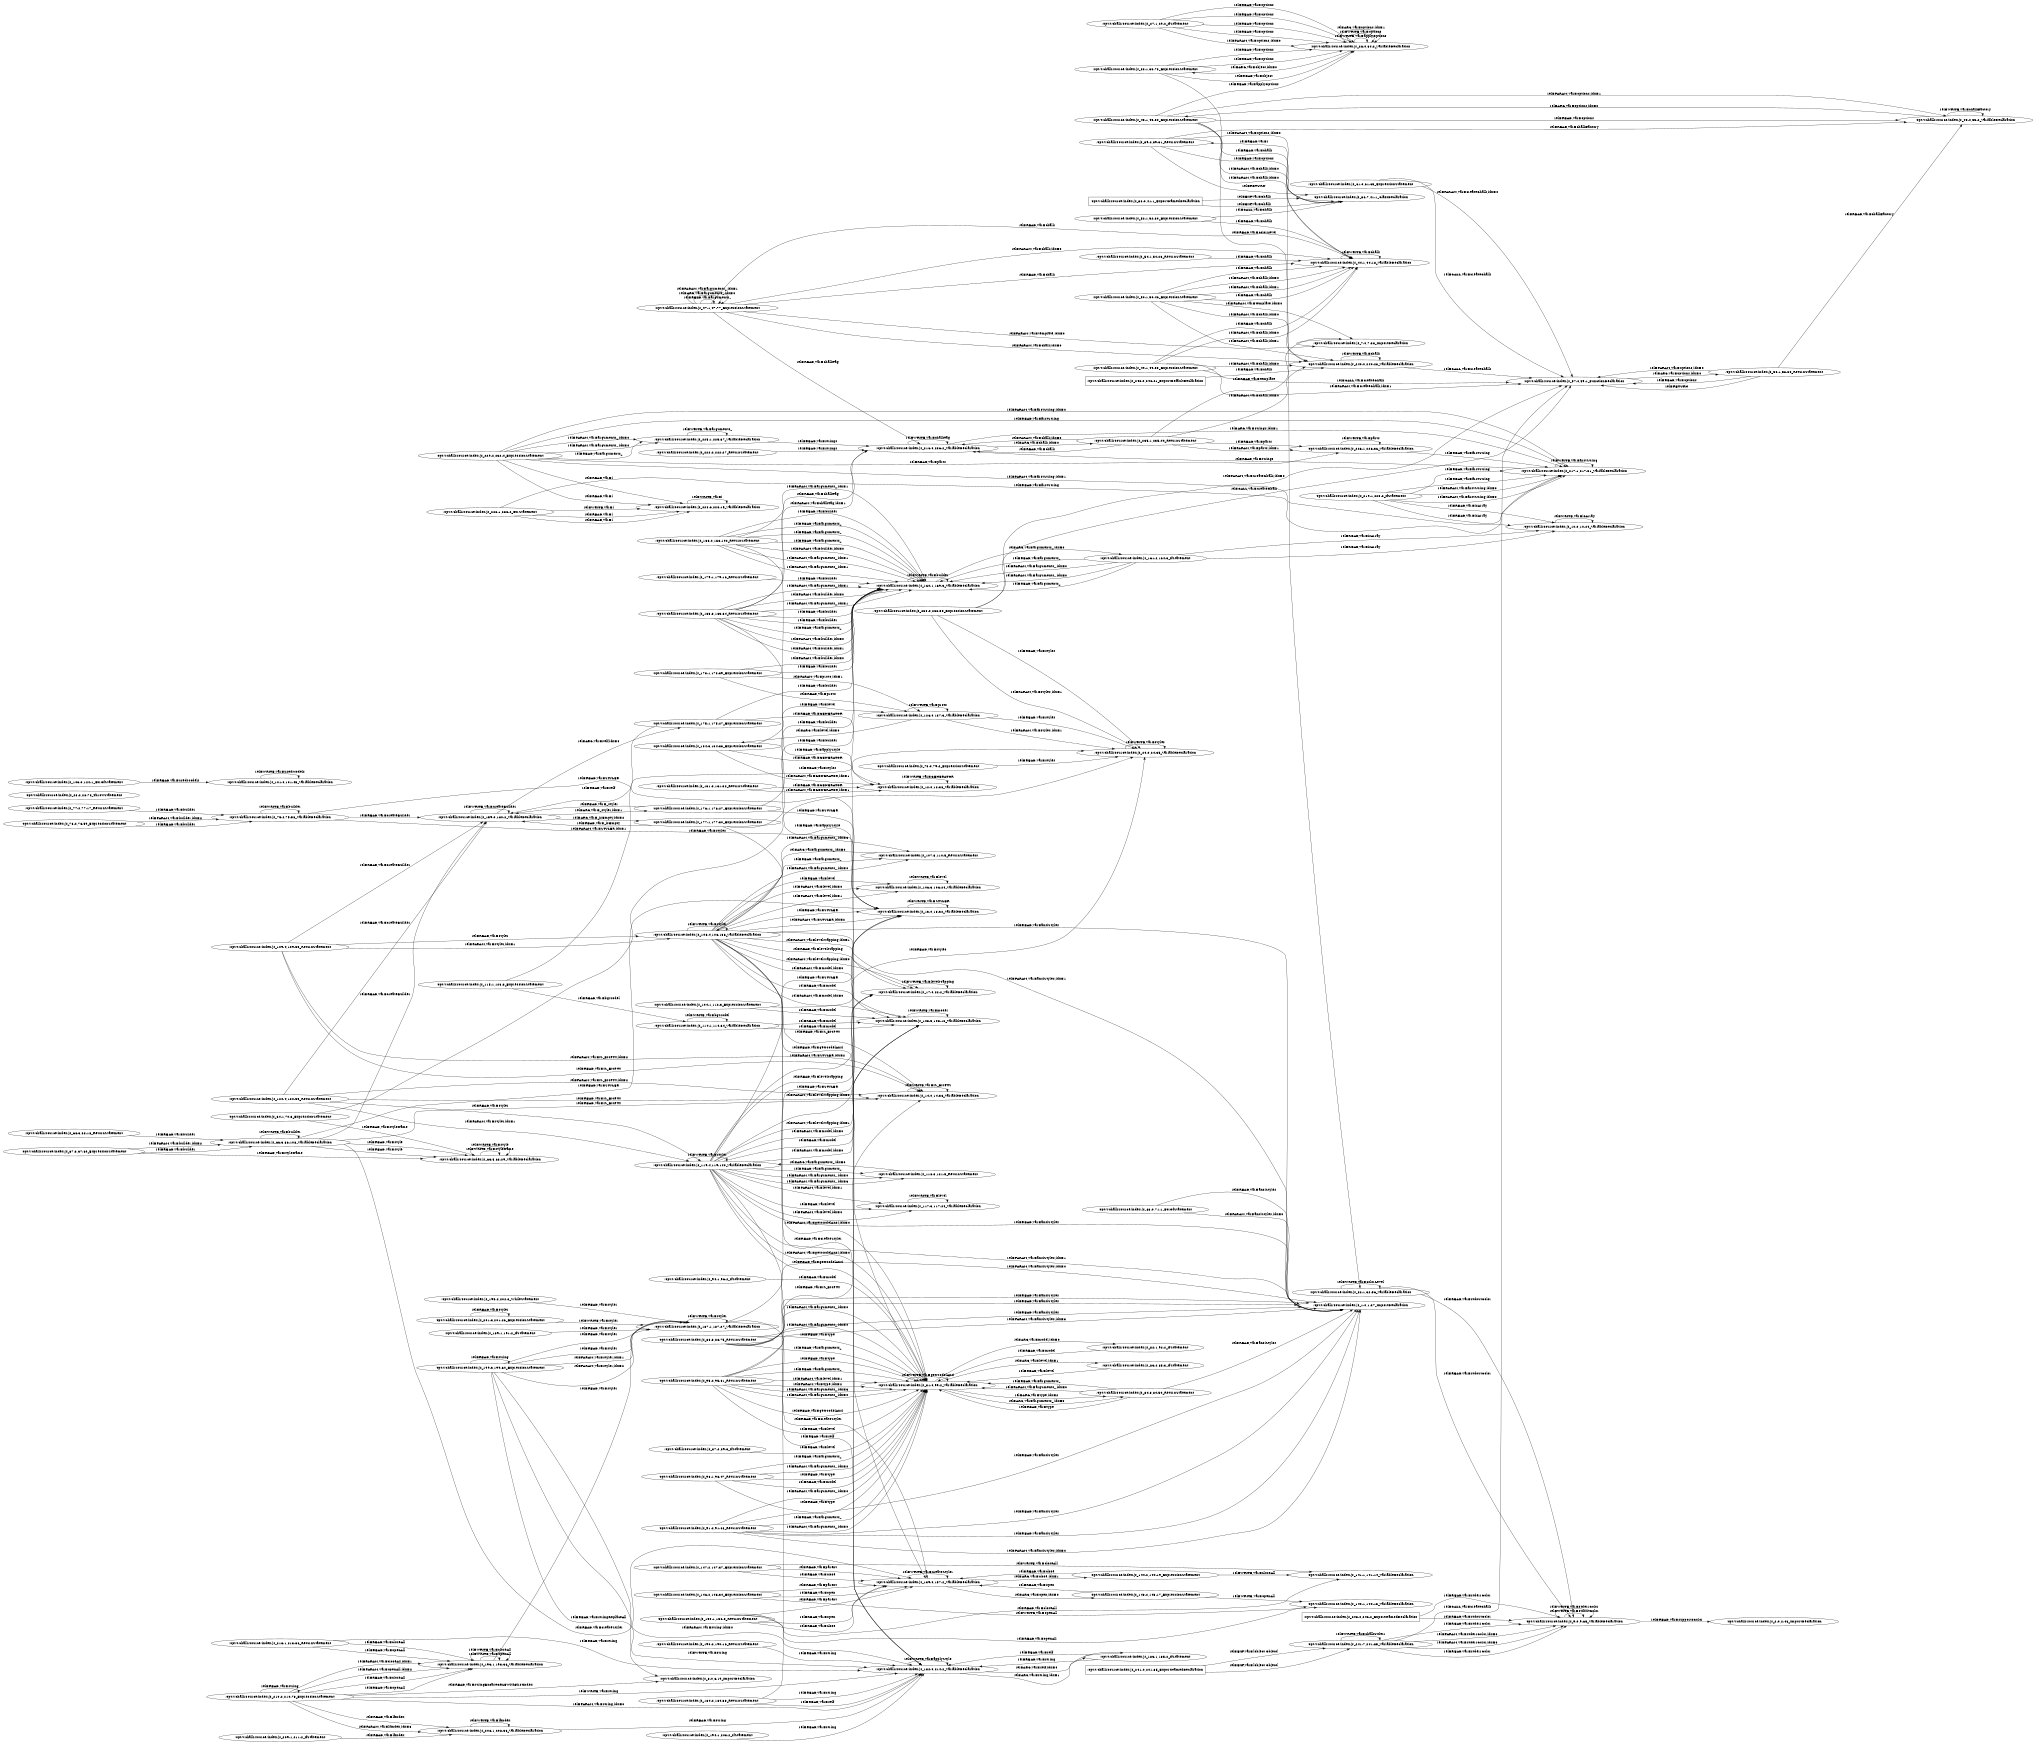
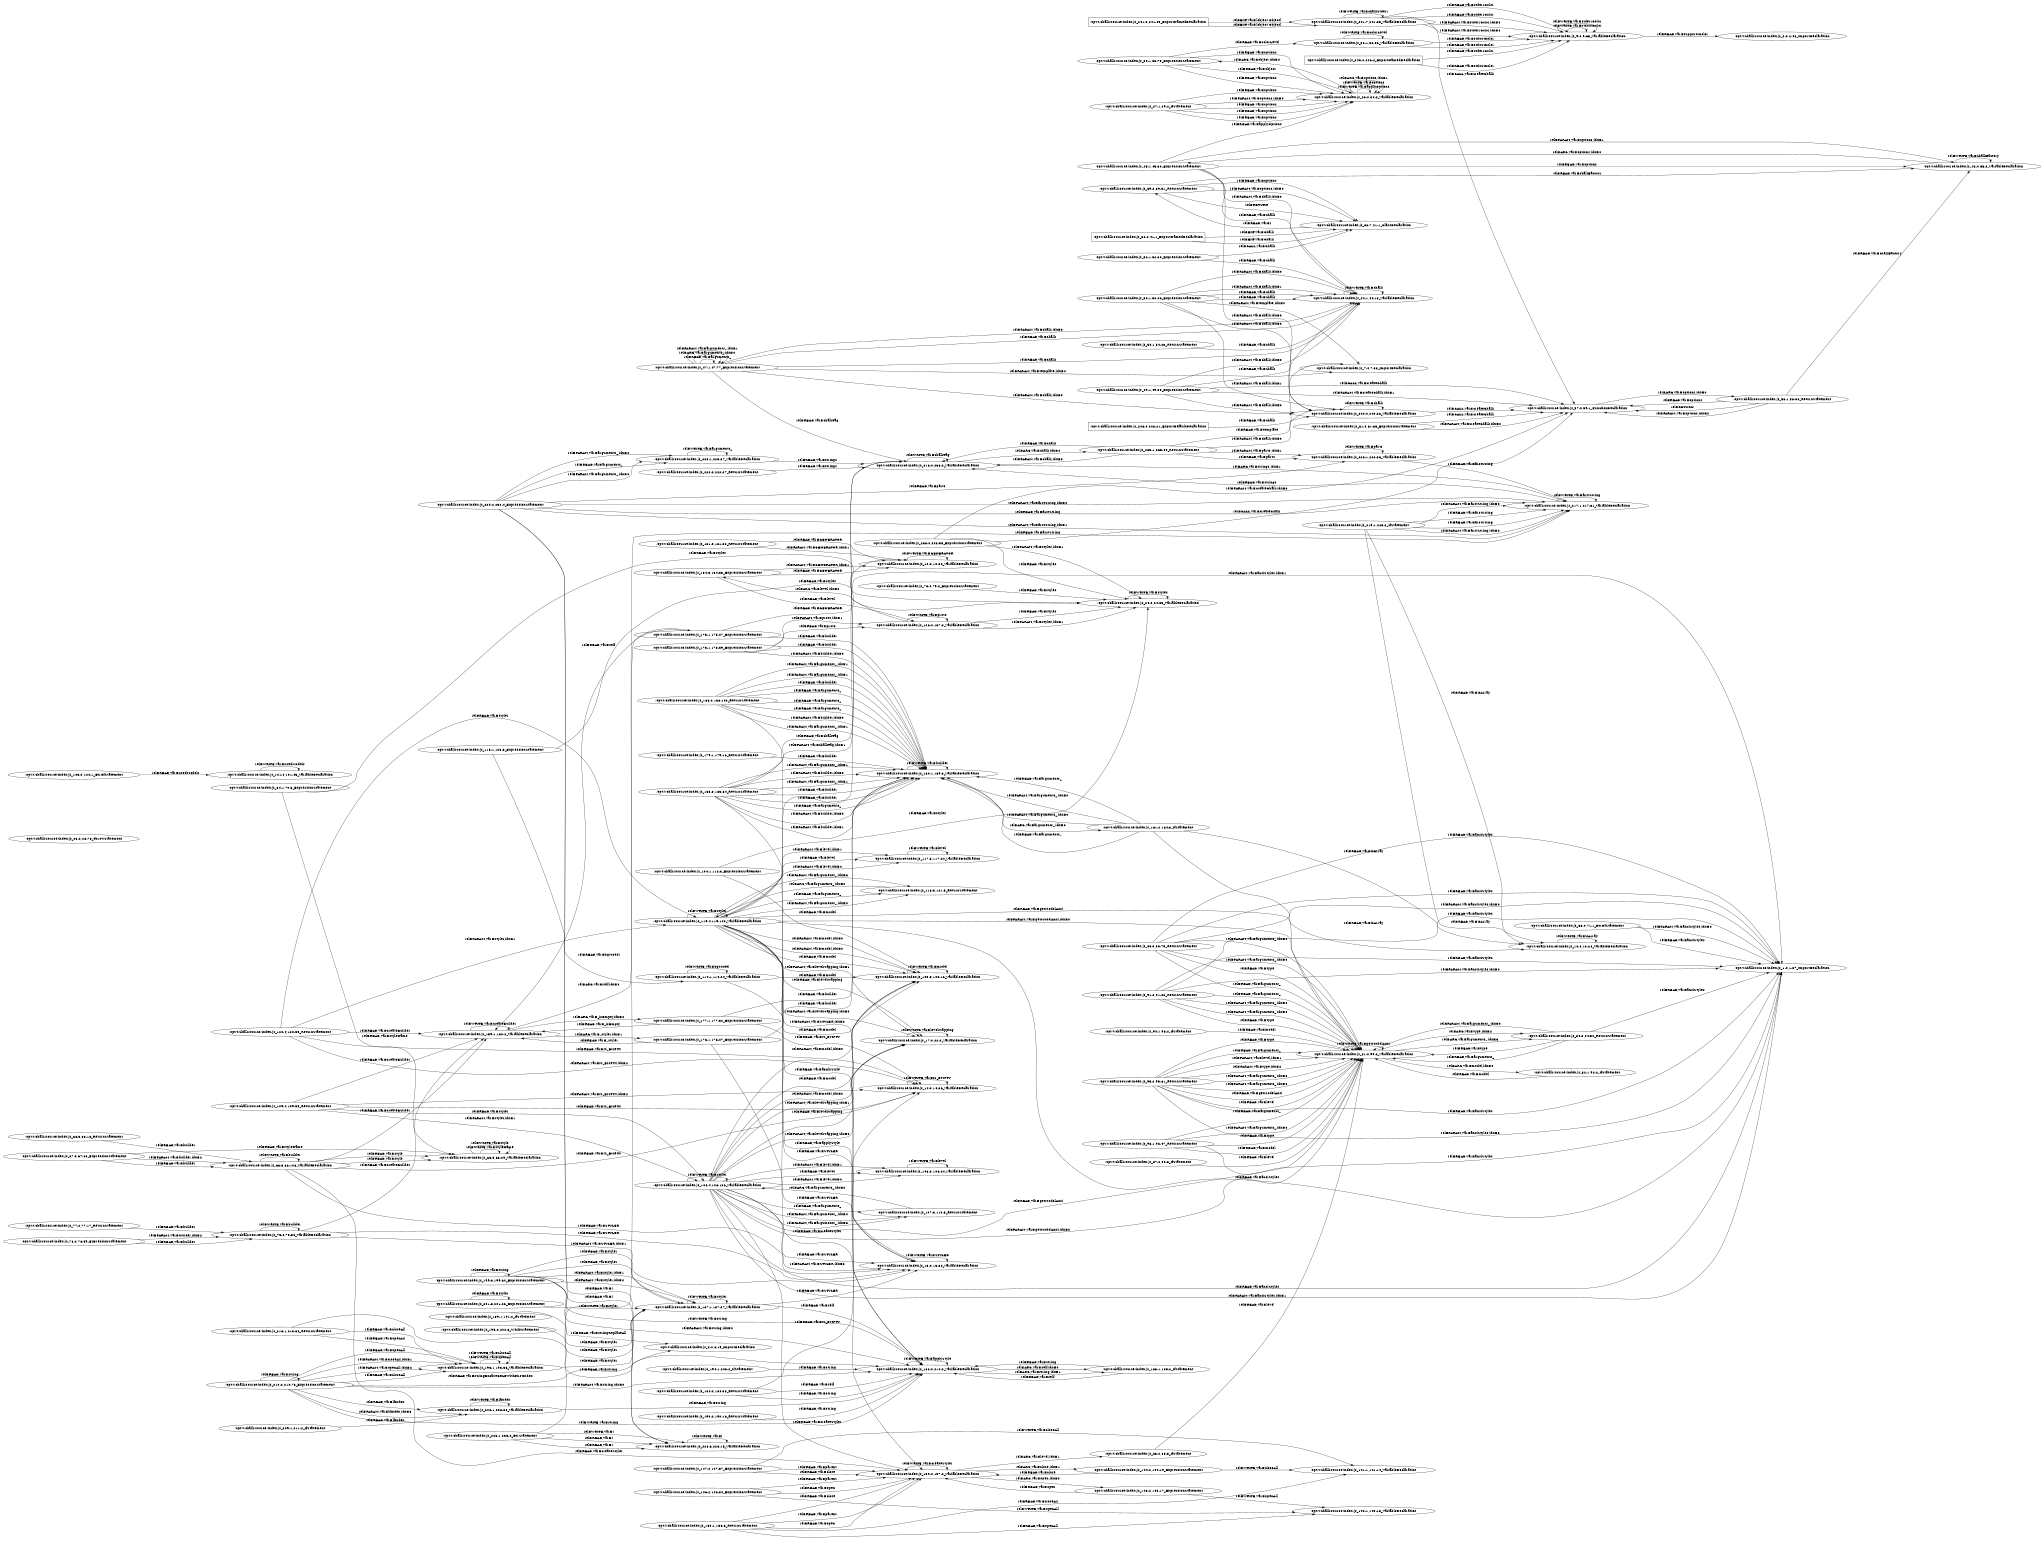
node "/opt/t/chalk/source/index.js_159:0,180:2_VariableDeclaration": label "/opt/t/chalk/source/index.js_159:0,180:2_VariableDeclaration" -> "/opt/t/chalk/source/index.js_159:1,180:2_VariableDeclaration"
edge "/opt/t/chalk/source/index.js_81:0,99:2_VariableDeclaration" -> "/opt/t/chalk/source/index.js_83:2,85:3_IfStatement": now "/opt/t/chalk/source/index.js_139:0,157:2_VariableDeclaration" -> "/opt/t/chalk/source/index.js_83:2,85:3_IfStatement"
